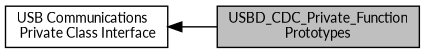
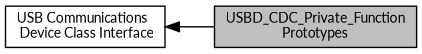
node "USB Communications Private Class Interface": label "USB Communications Private Class Interface" -> "USB Communications Device Class Interface"
